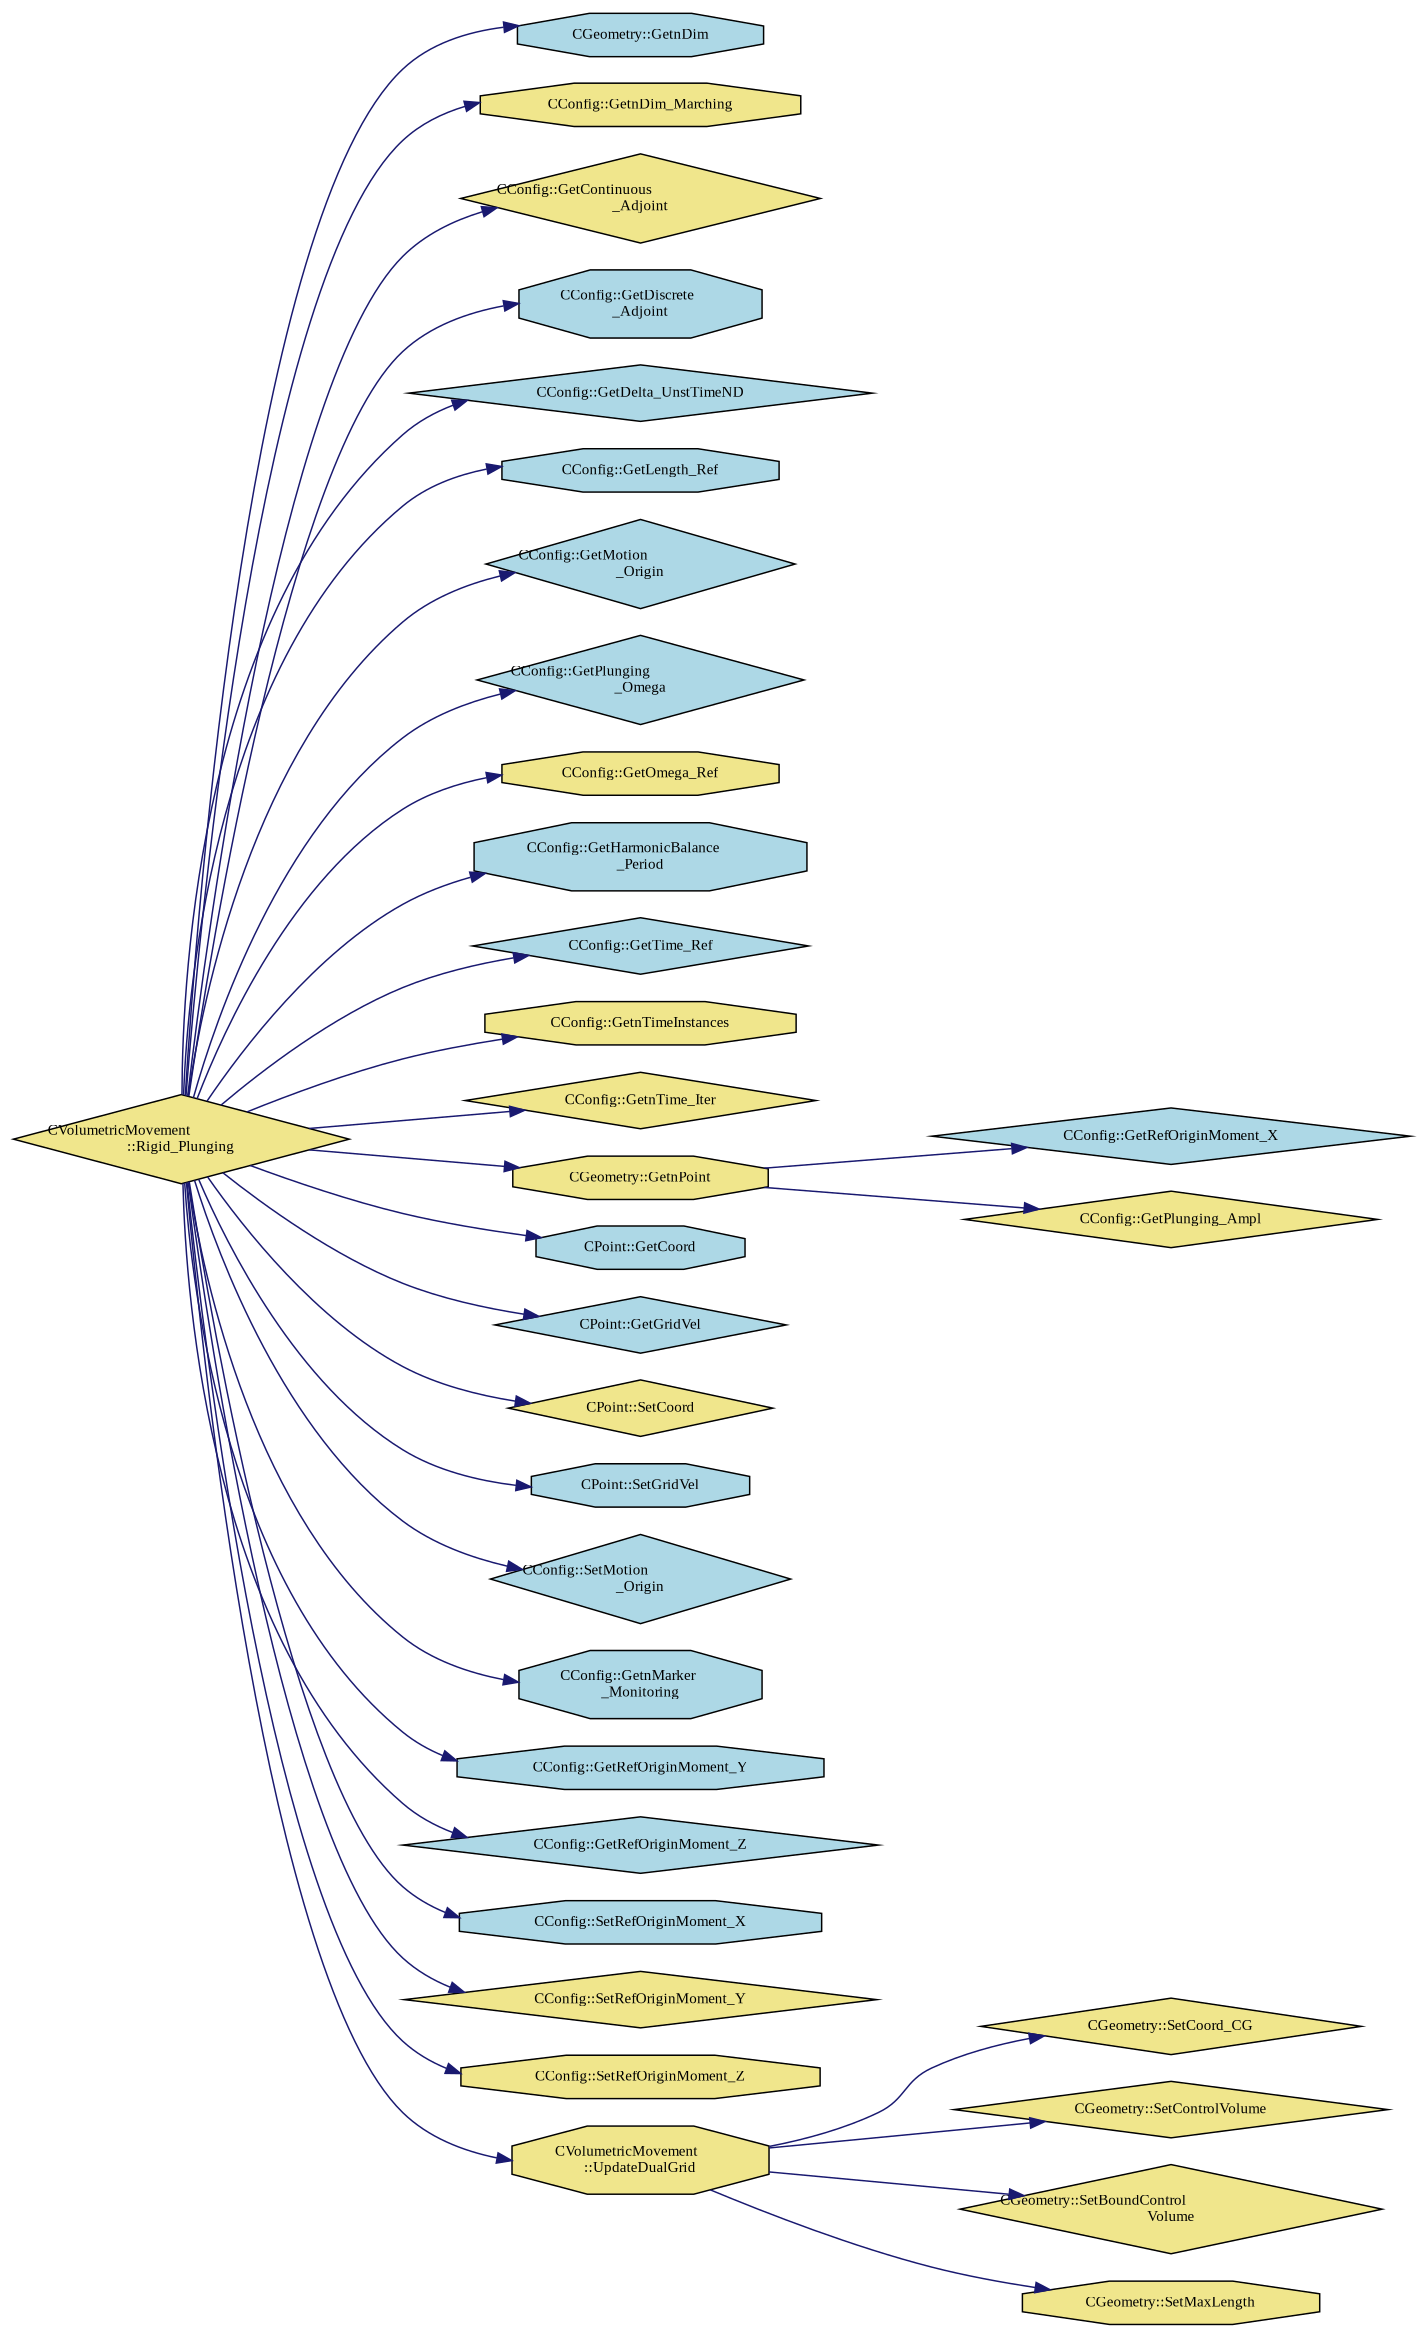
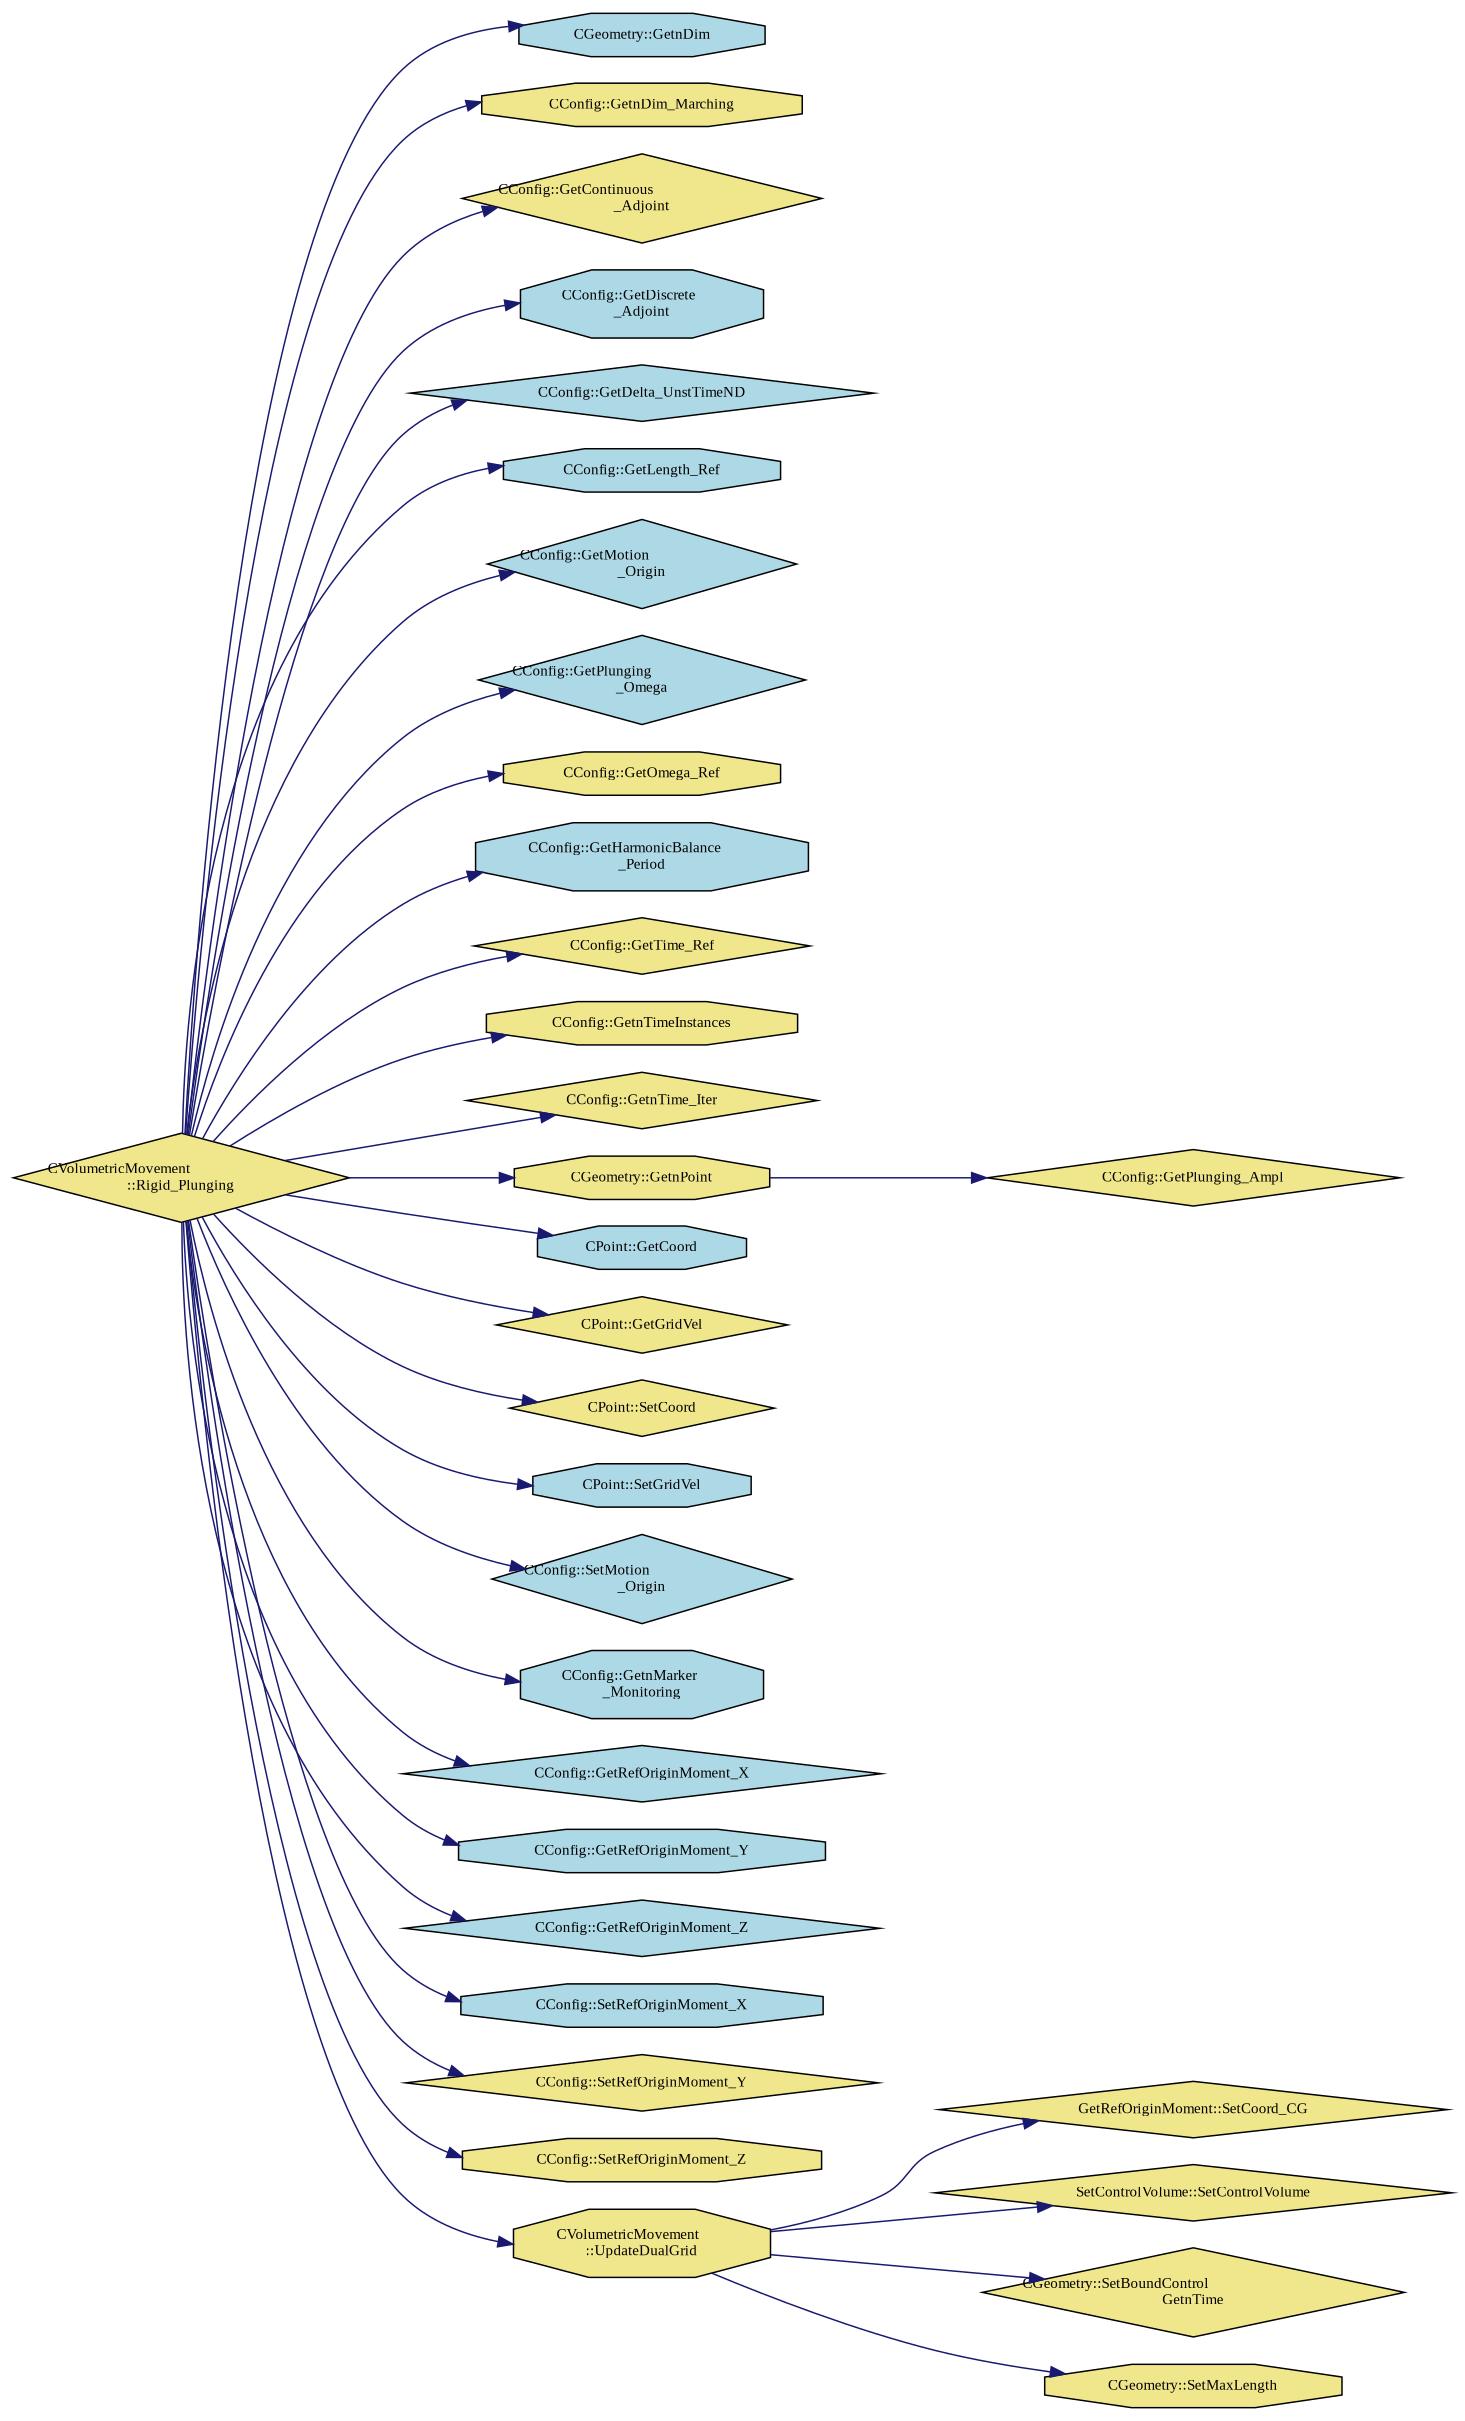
node "CConfig::GetTime_Ref": fillcolor lightblue -> khaki
edge "CGeometry::GetnPoint" -> "CConfig::GetRefOriginMoment_X": now "CVolumetricMovement ::Rigid_Plunging" -> "CConfig::GetRefOriginMoment_X"
node "CPoint::GetGridVel": fillcolor lightblue -> khaki
node "CGeometry::SetCoord_CG": label "CGeometry::SetCoord_CG" -> "GetRefOriginMoment::SetCoord_CG"
node "CGeometry::SetControlVolume": label "CGeometry::SetControlVolume" -> "SetControlVolume::SetControlVolume"
node "CGeometry::SetBoundControl Volume": label "CGeometry::SetBoundControl Volume" -> "CGeometry::SetBoundControl GetnTime"
